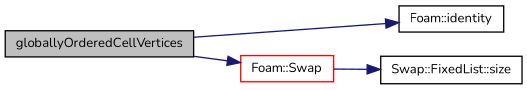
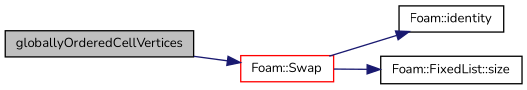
edge "globallyOrderedCellVertices" -> "Foam::identity": now "Foam::Swap" -> "Foam::identity"
node "Swap::FixedList::size": label "Swap::FixedList::size" -> "Foam::FixedList::size"
